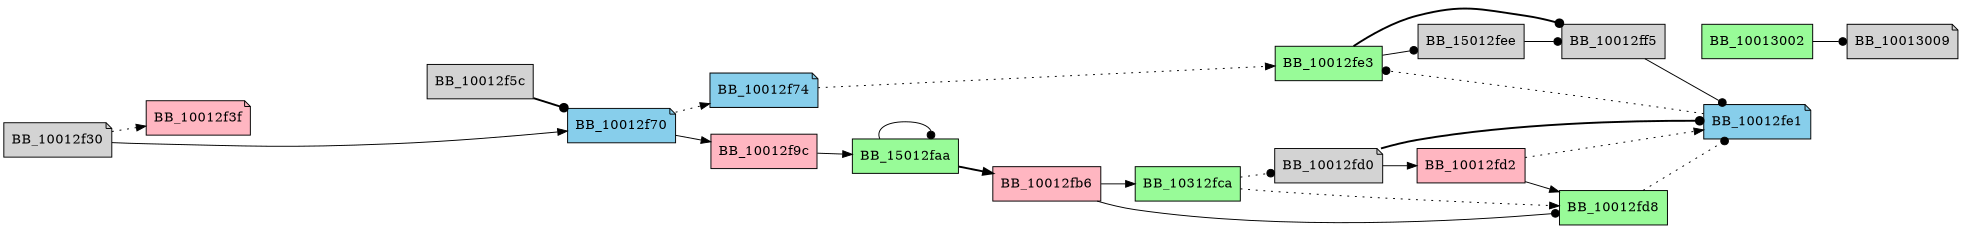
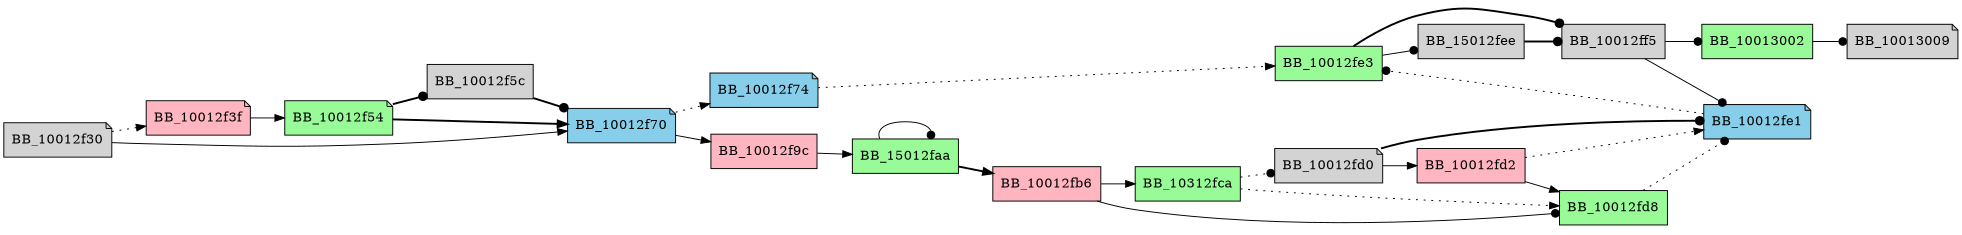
edge "BB_15012fee" -> "BB_10012ff5": style solid -> bold
edge "BB_10012ff5" -> "BB_10013002": added
node "BB_10012f54": added
